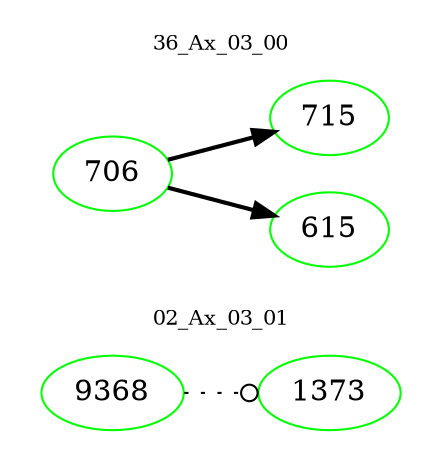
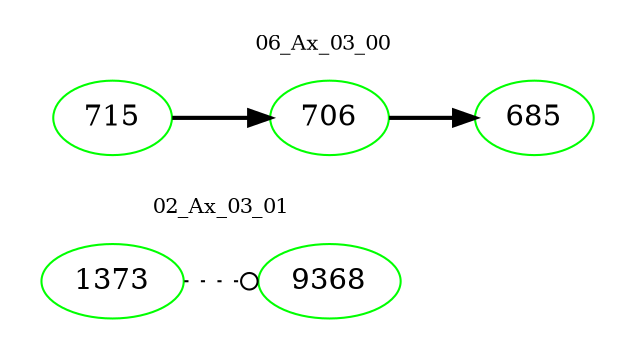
cluster "36_Ax_03_00": label "36_Ax_03_00" -> "06_Ax_03_00"
edge "706" -> "715": reversed
node "615": label "615" -> "685"
edge "9368" -> "1373": reversed
